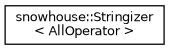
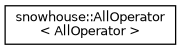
node "snowhouse::Stringizer < AllOperator >": label "snowhouse::Stringizer < AllOperator >" -> "snowhouse::AllOperator < AllOperator >"
